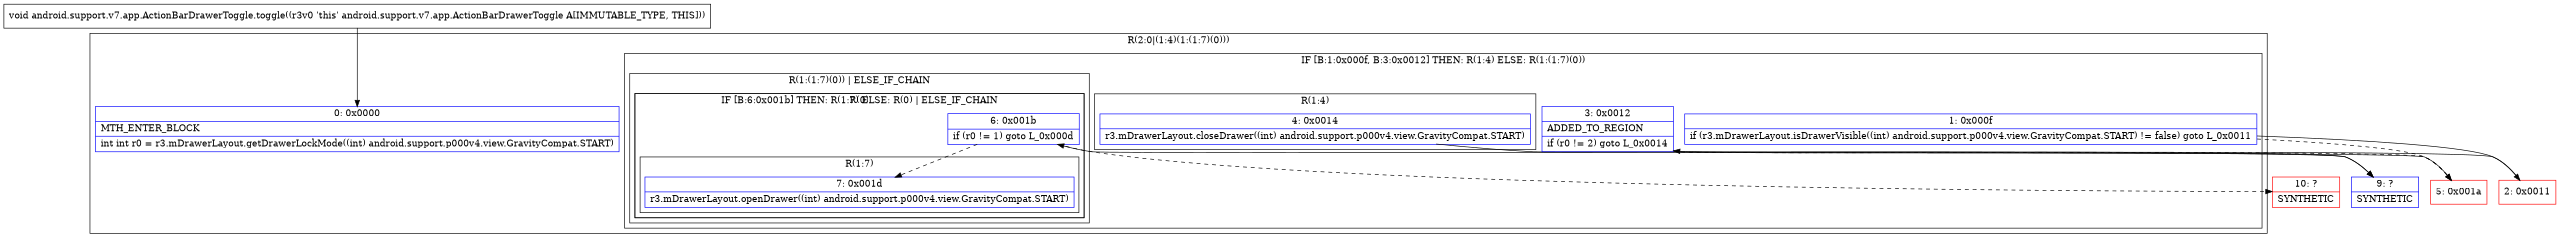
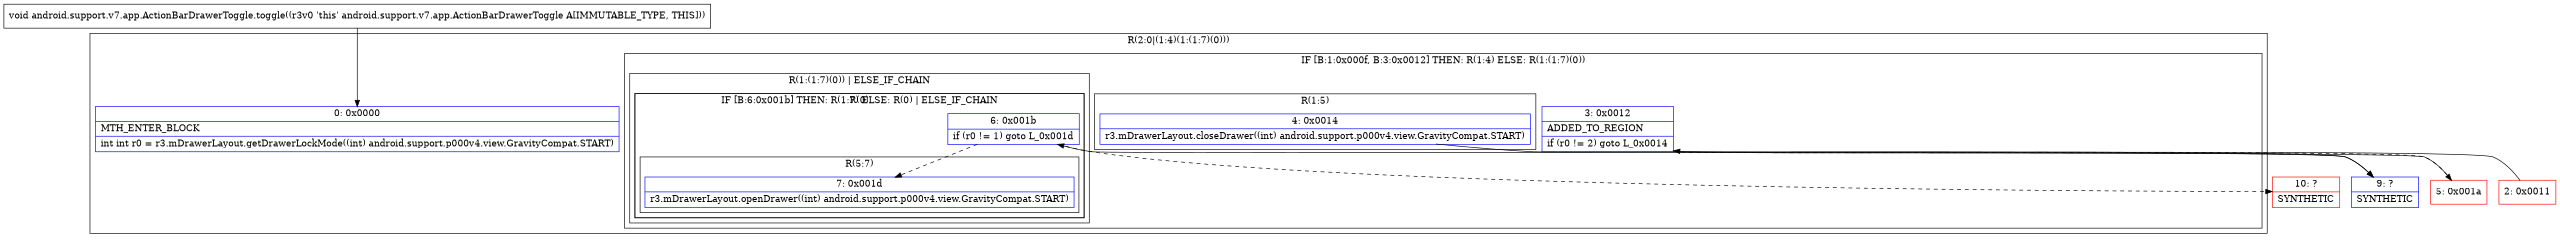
cluster "R(1:4)": label "R(1:4)" -> "R(1:5)"
node "1: 0x000f": removed
node "6: 0x001b": text "if (r0 != 1) goto L_0x000d" -> "if (r0 != 1) goto L_0x001d"
cluster "R(1:7)": label "R(1:7)" -> "R(5:7)"
